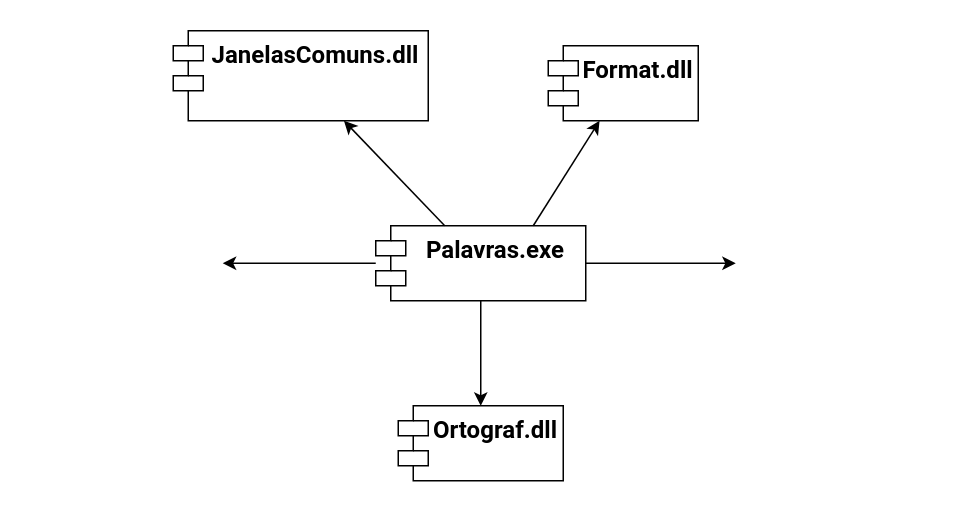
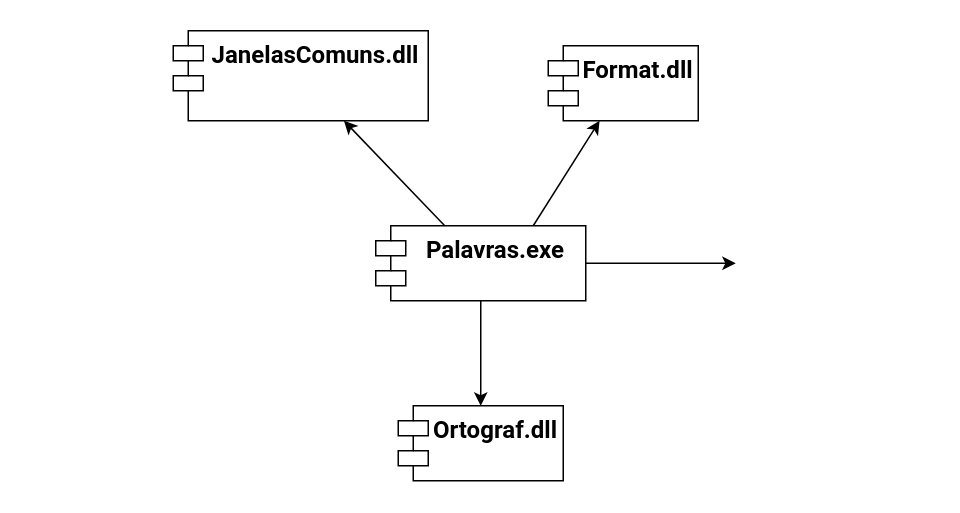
edge "Palavras.exe" -> "Palavras.hlp": removed
